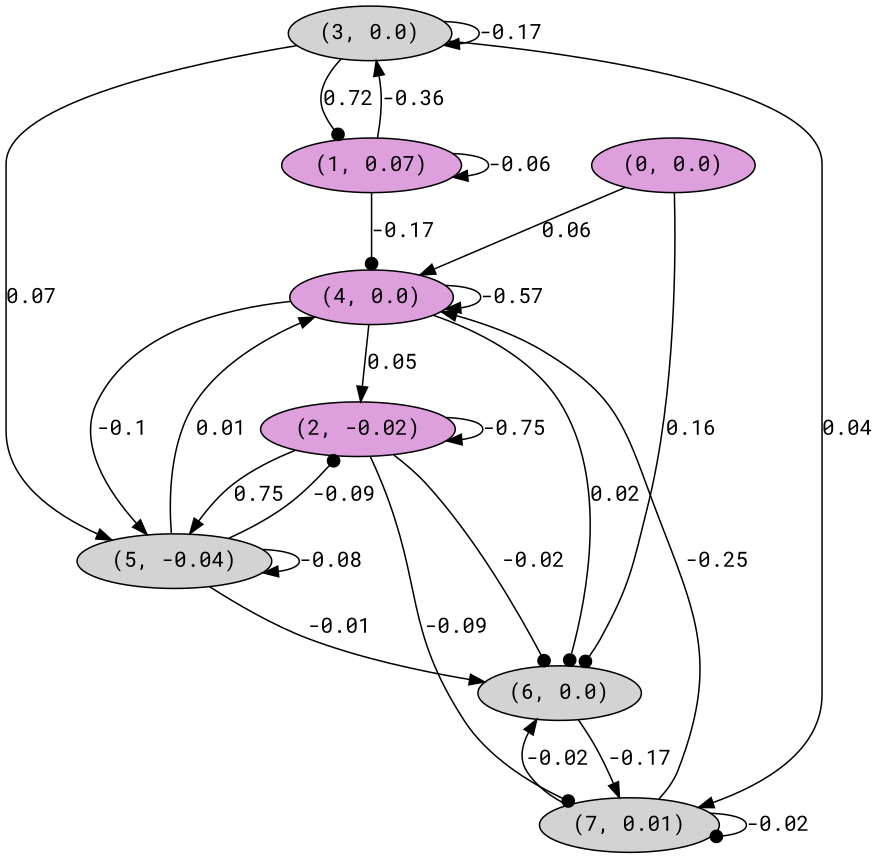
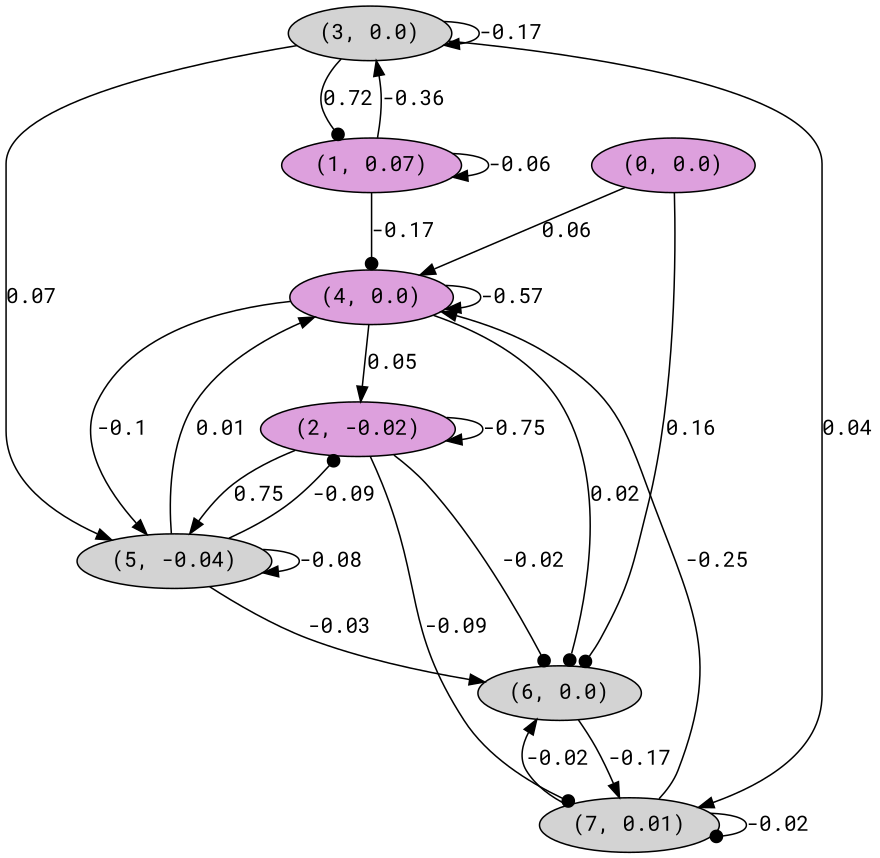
edge "(5, -0.04)" -> "(6, 0.0)": label "-0.01" -> "-0.03"
